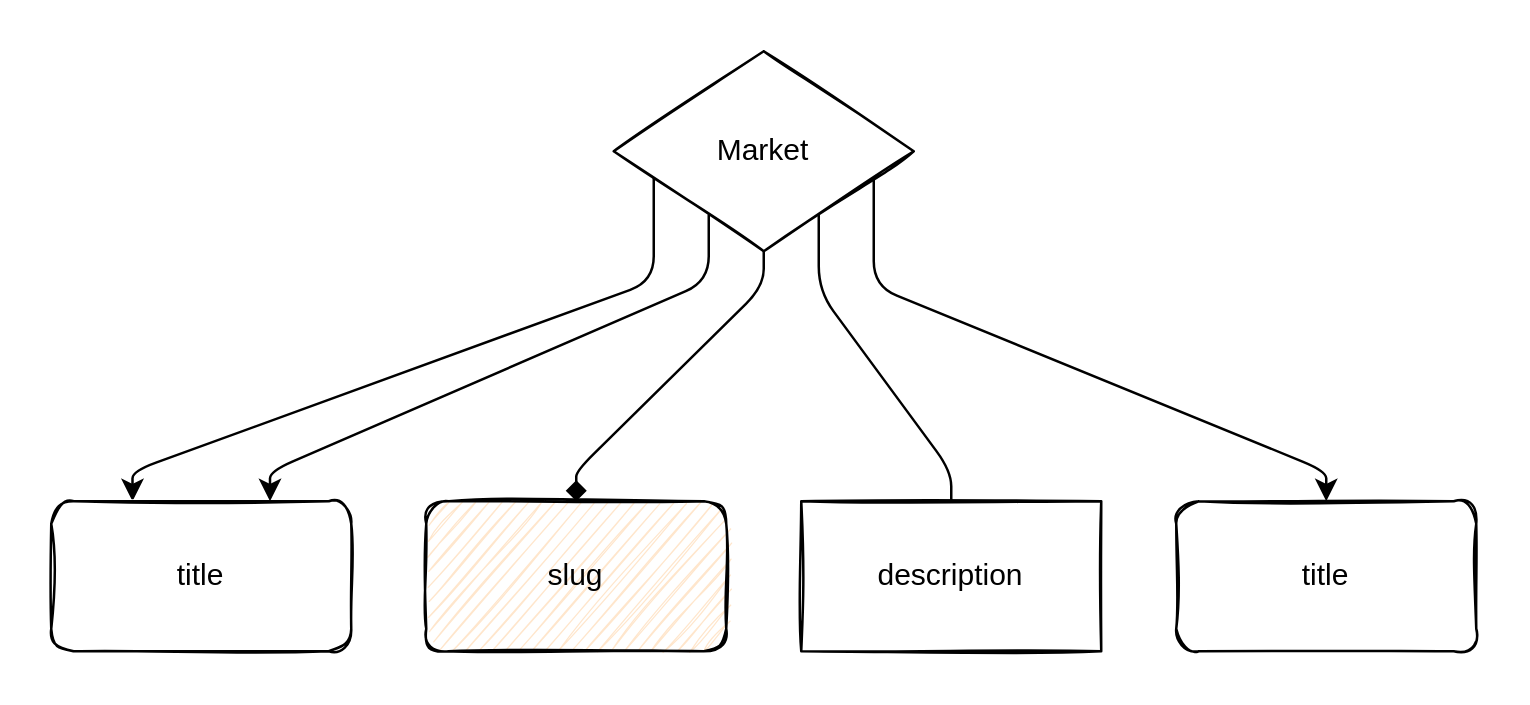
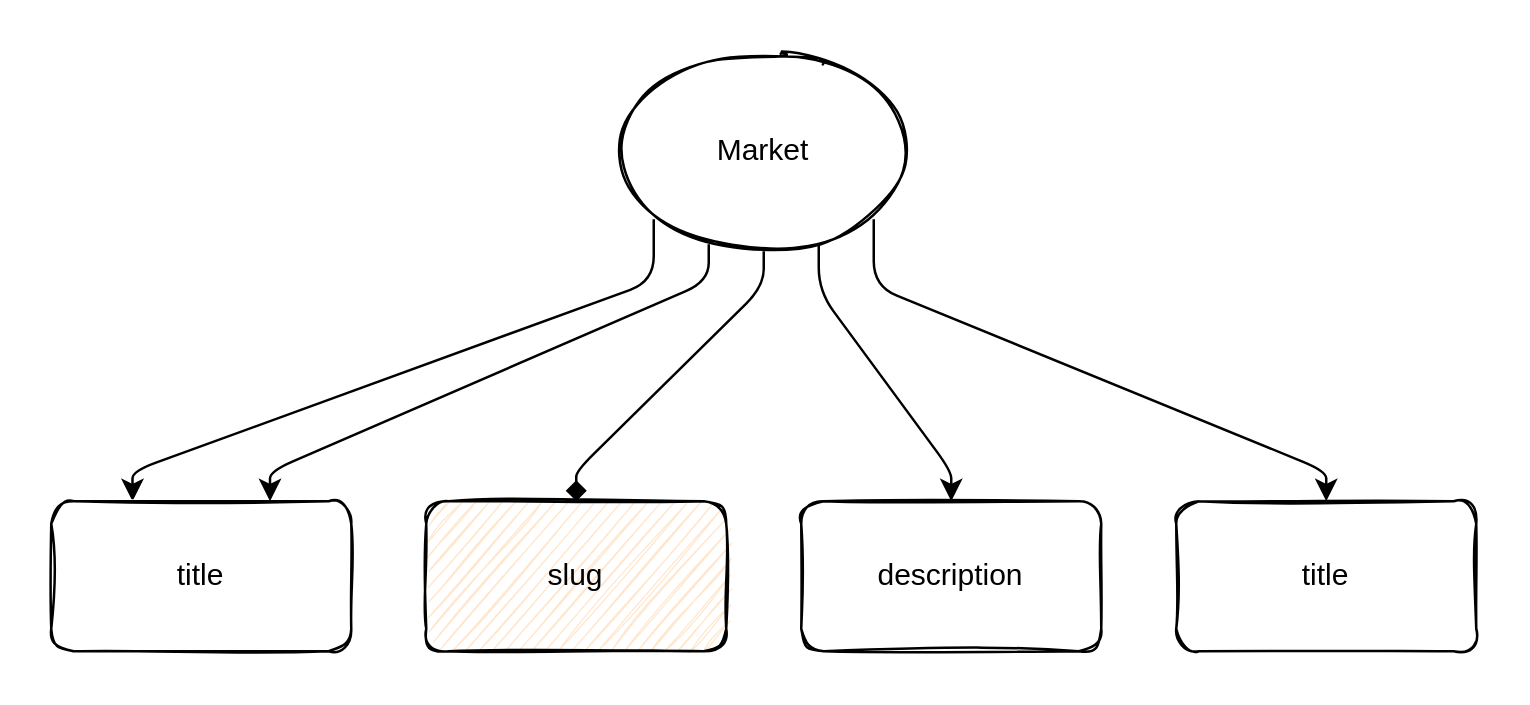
node "Market": shape diamond -> ellipse
edge "Market" -- "description": arrowhead none -> classic
node "description": shape rectangle -> rounded rectangle
